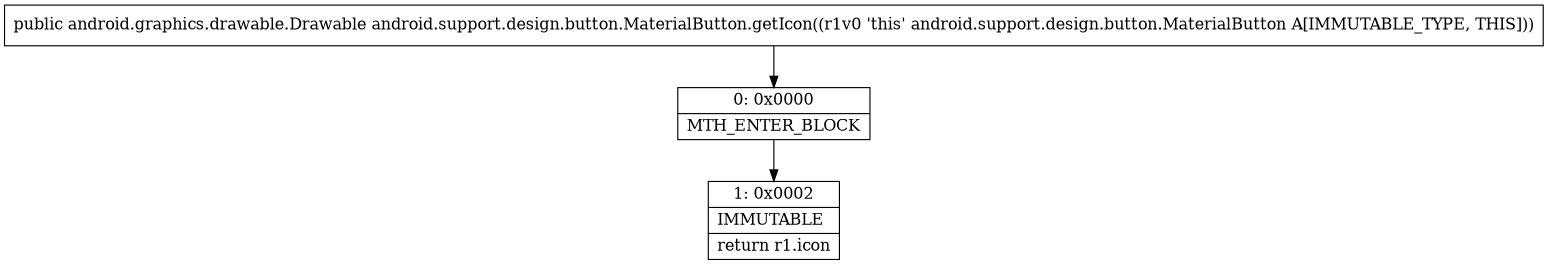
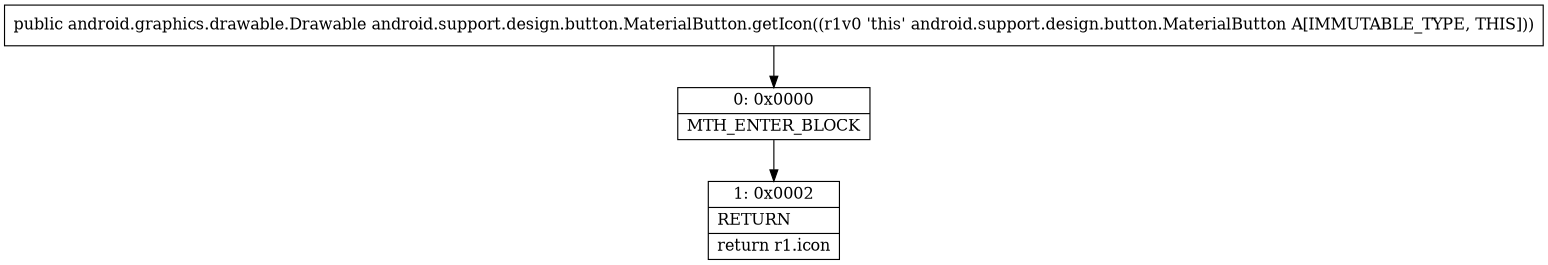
node "1: 0x0002": text "IMMUTABLE" -> "RETURN"
